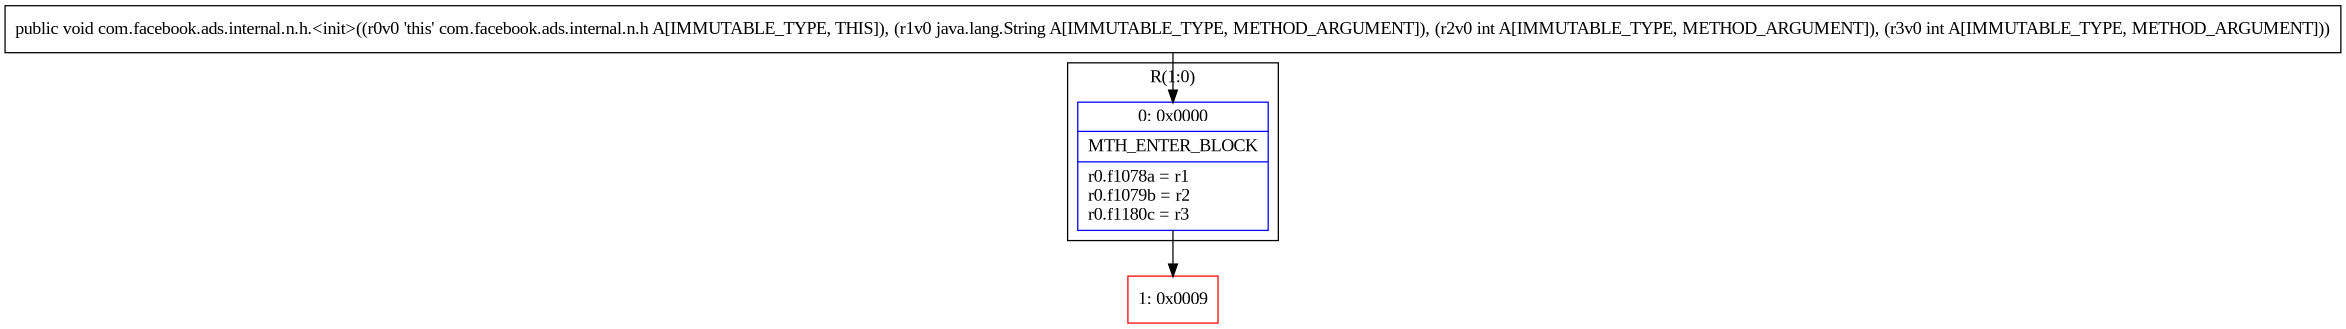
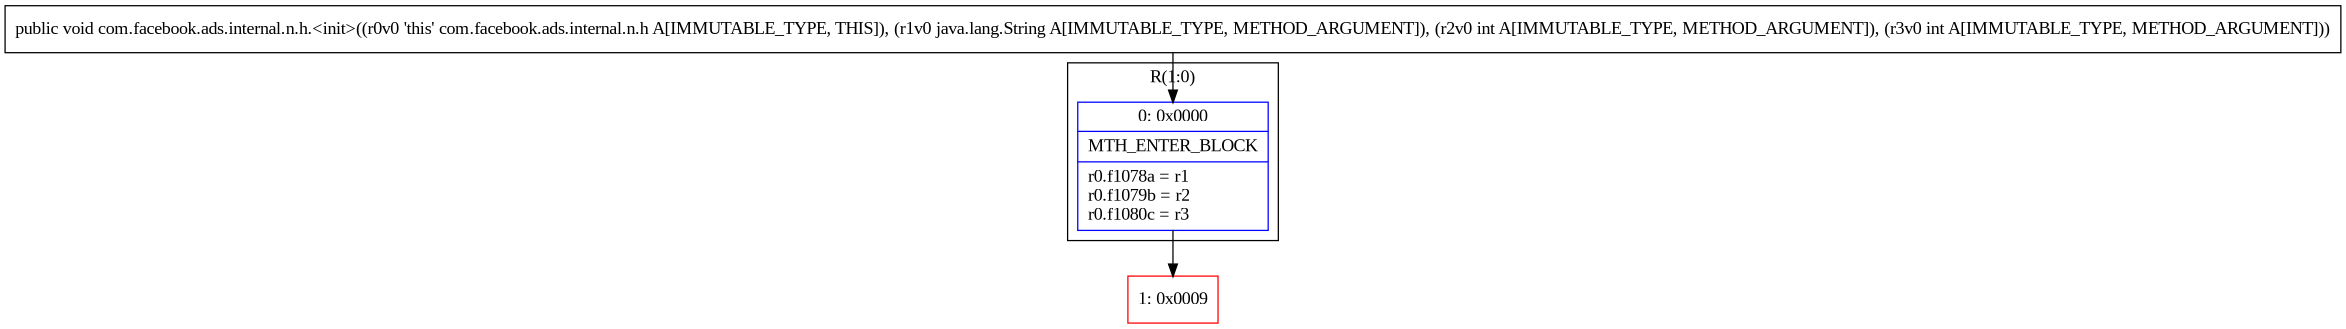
node "0: 0x0000": text "r0.f1180c = r3" -> "r0.f1080c = r3"
